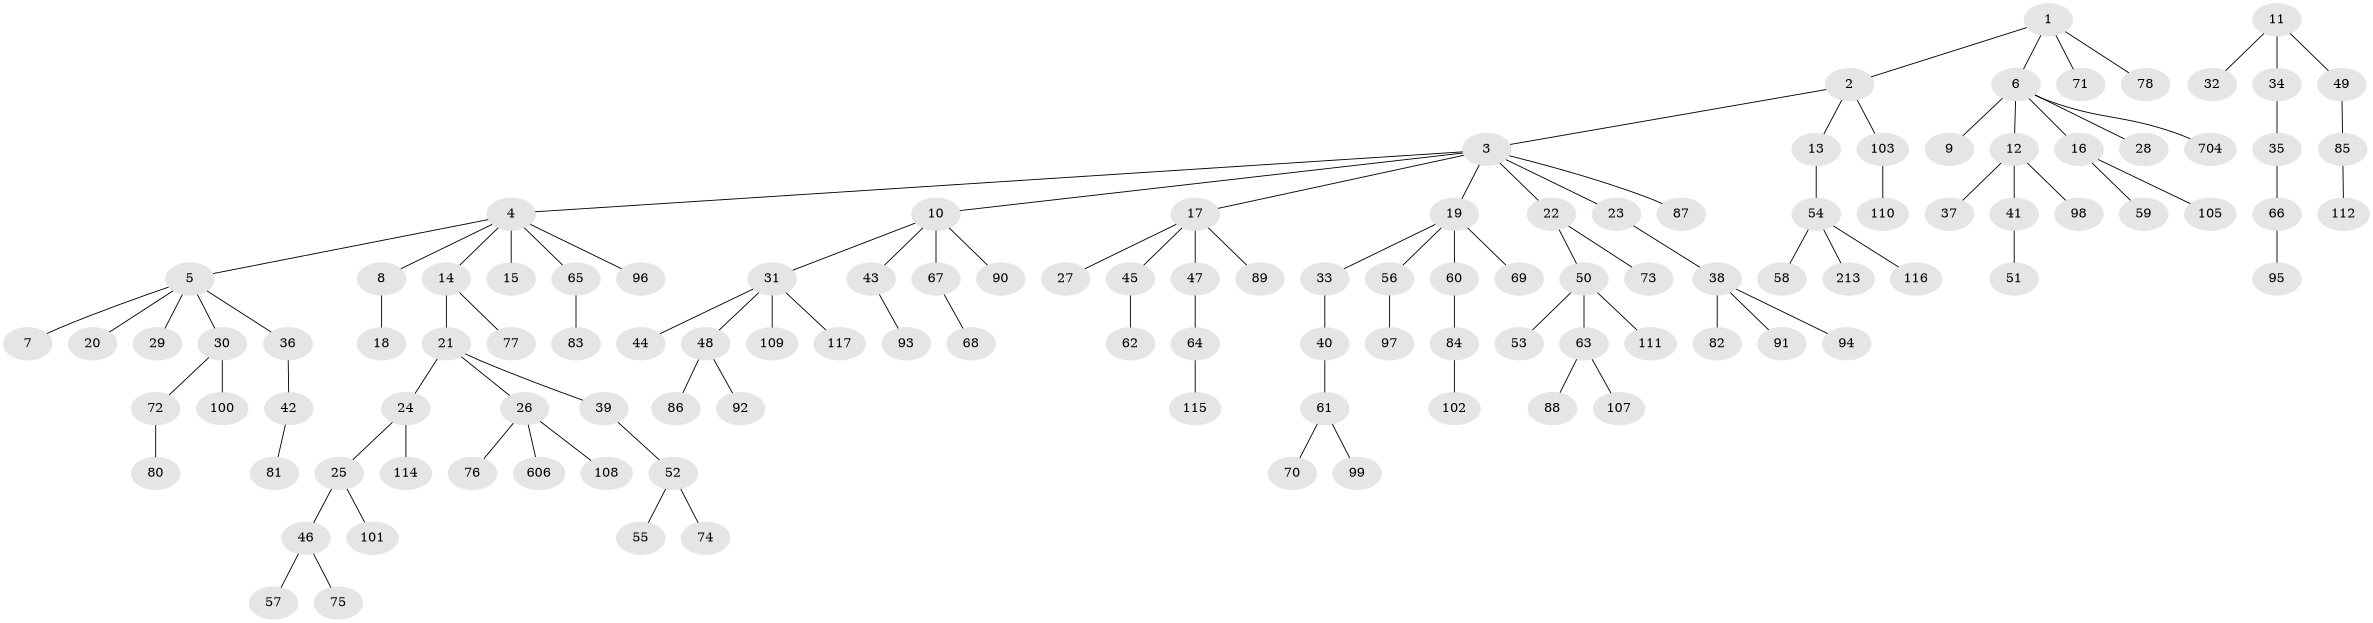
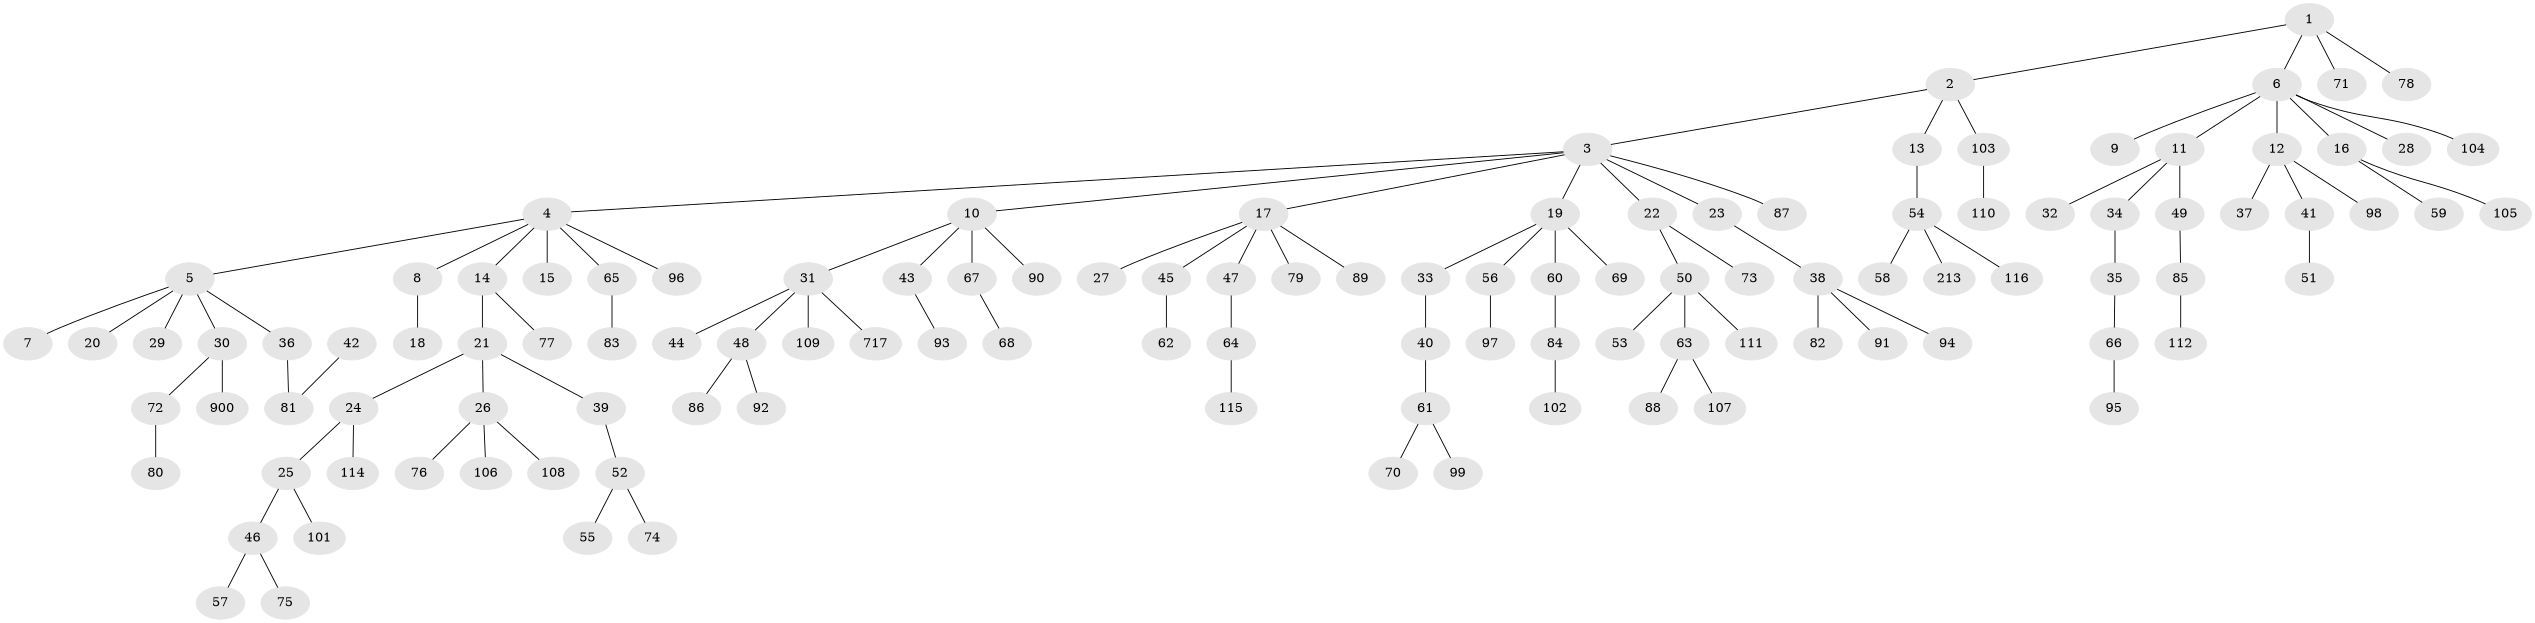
edge "6" -- "11": added
node "704": label "704" -> "104"
node "79": added
node "117": label "117" -> "717"
edge "36" -- "42": now "36" -- "81"
node "100": label "100" -> "900"
node "606": label "606" -> "106"
